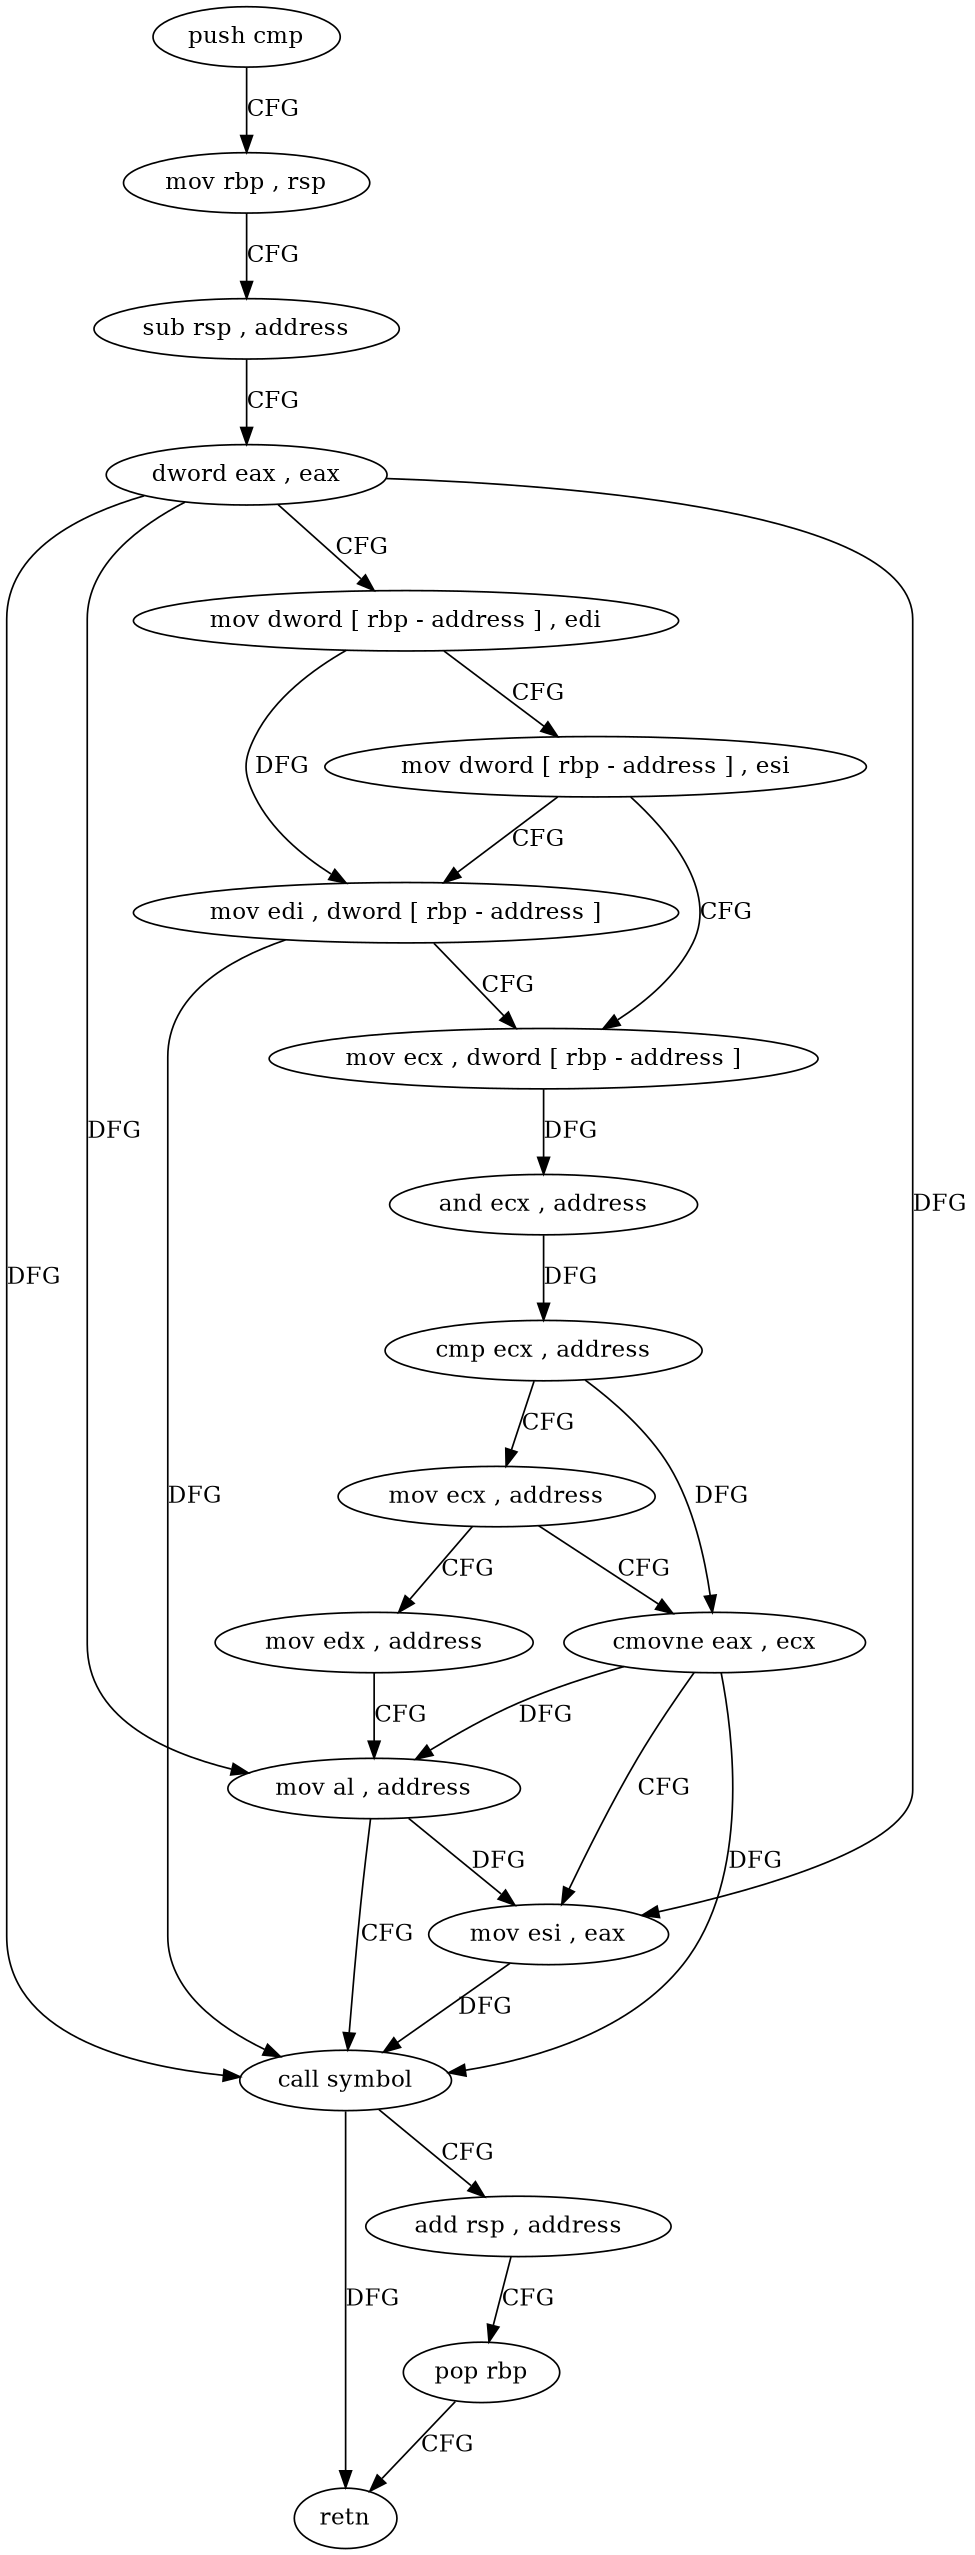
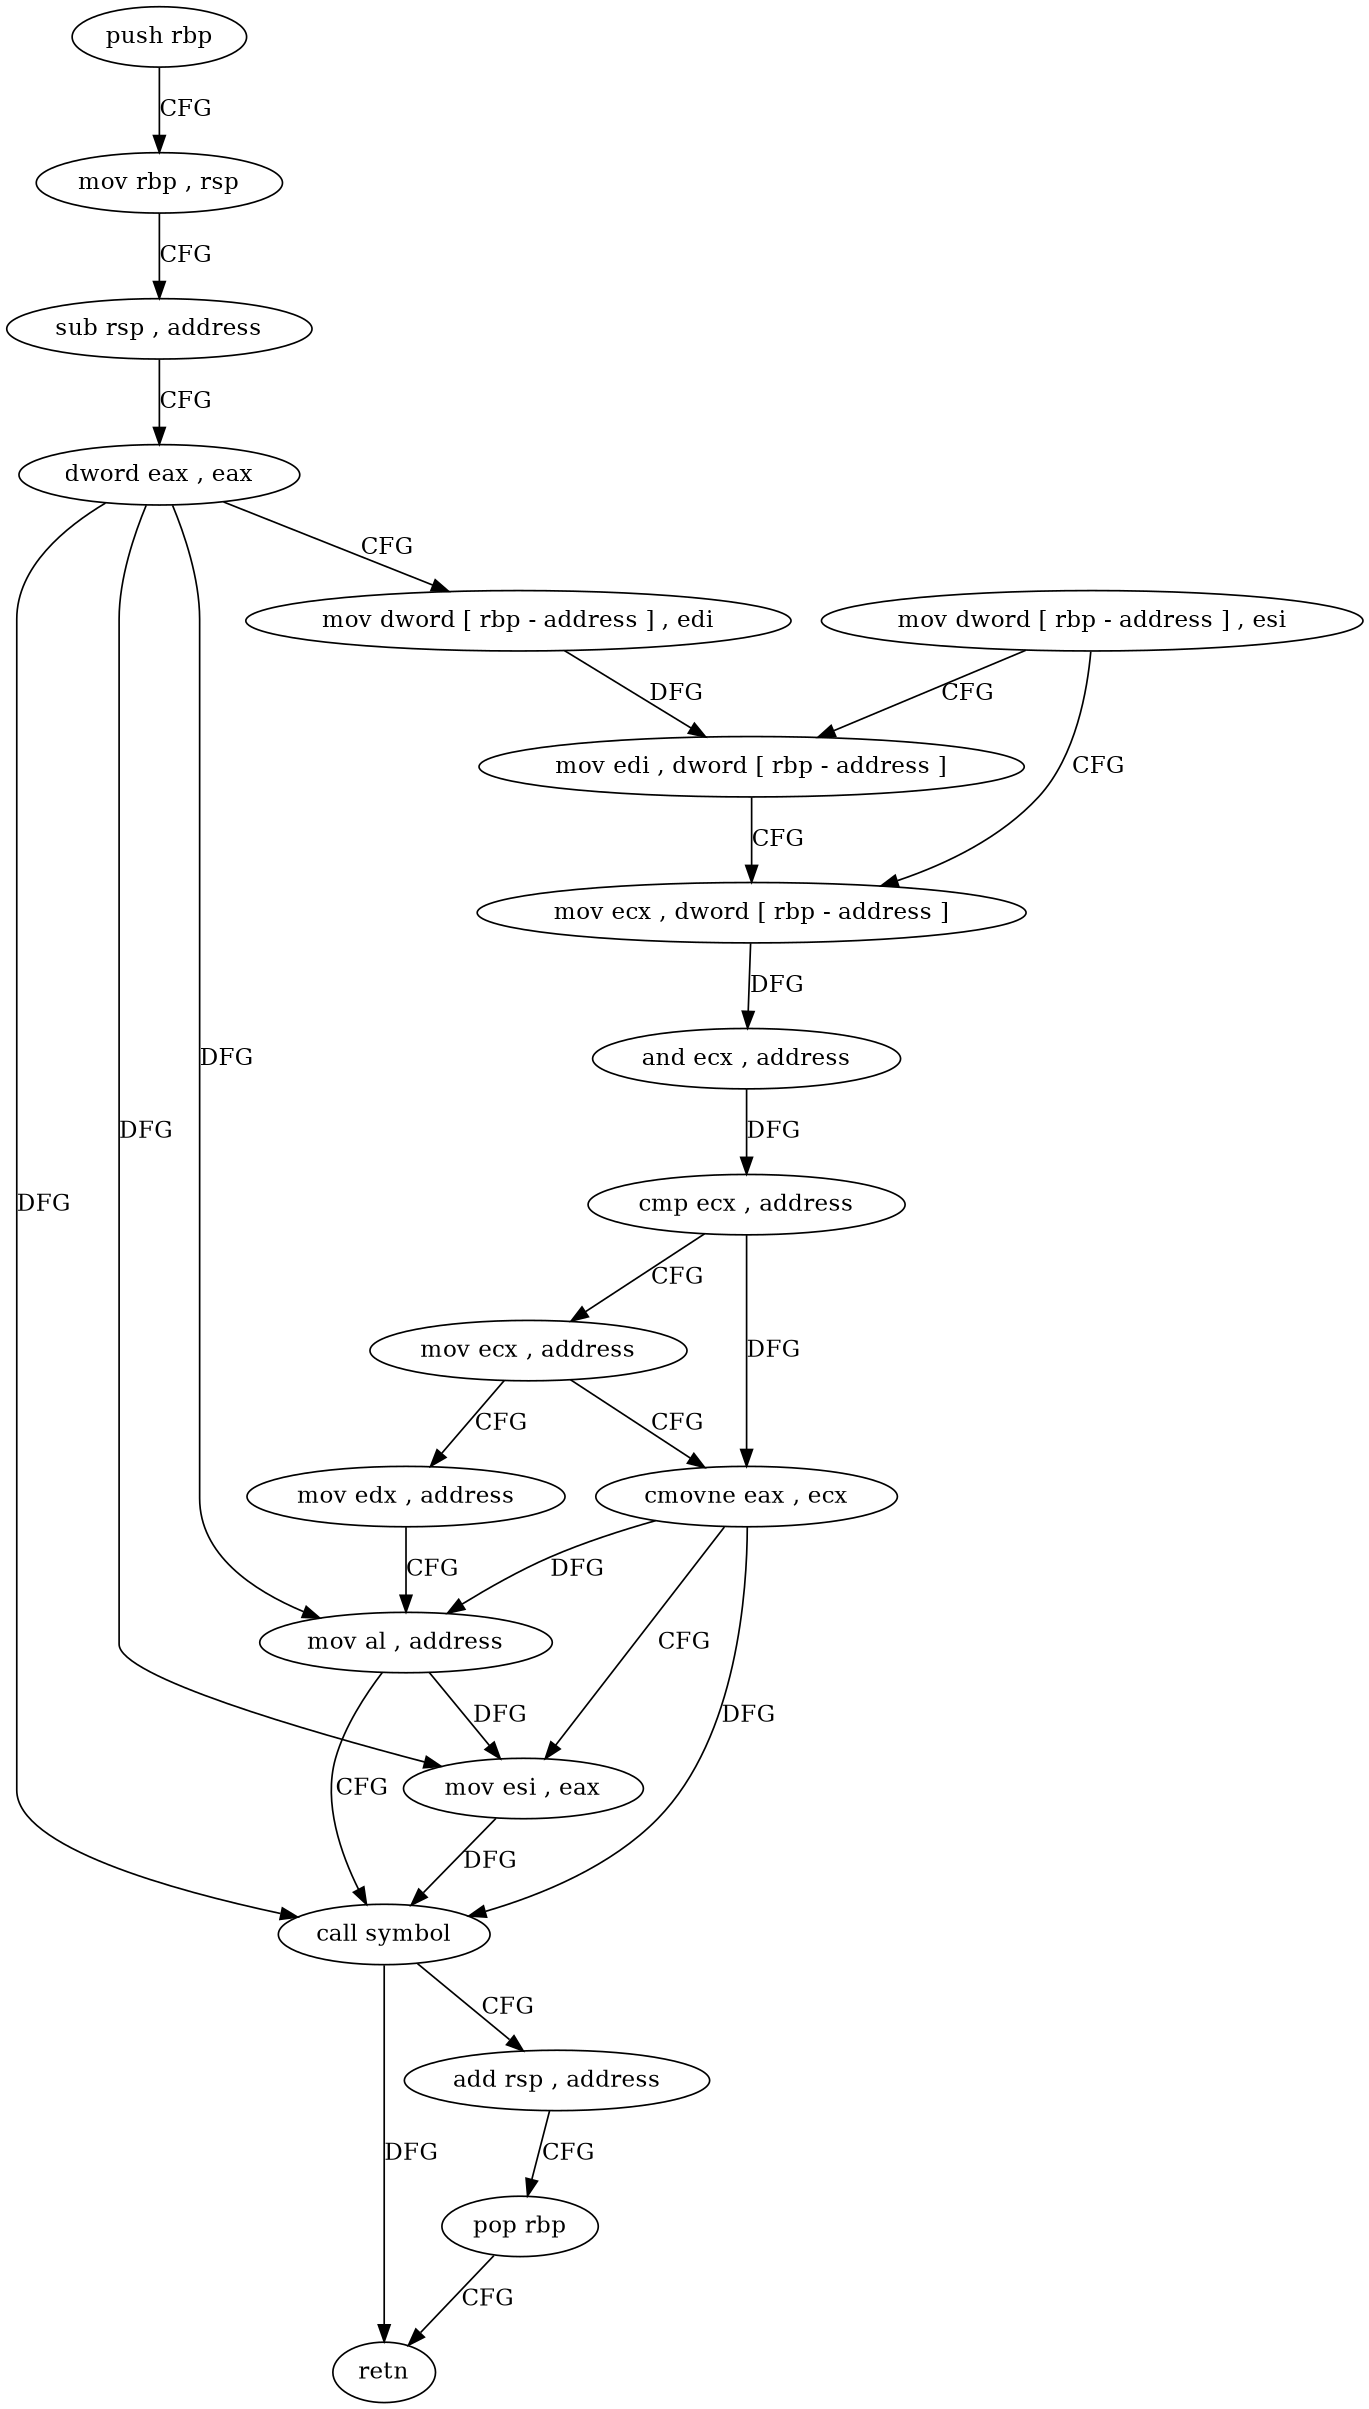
node "push cmp": label "push cmp" -> "push rbp"
edge "mov dword [ rbp - address ] , edi" -> "mov dword [ rbp - address ] , esi": removed, label "CFG"
edge "mov edi , dword [ rbp - address ]" -> "call symbol": removed, label "DFG"
